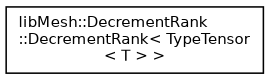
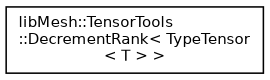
node "libMesh::DecrementRank ::DecrementRank< TypeTensor < T > >": label "libMesh::DecrementRank ::DecrementRank< TypeTensor < T > >" -> "libMesh::TensorTools ::DecrementRank< TypeTensor < T > >"
